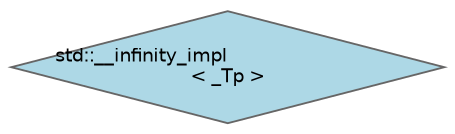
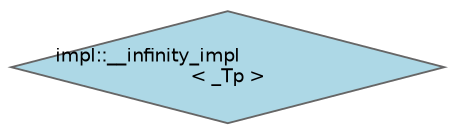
node "std::__infinity_impl < _Tp >": label "std::__infinity_impl < _Tp >" -> "impl::__infinity_impl < _Tp >"
